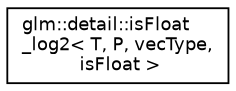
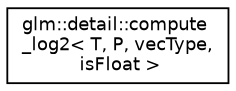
node "glm::detail::isFloat _log2< T, P, vecType, isFloat >": label "glm::detail::isFloat _log2< T, P, vecType, isFloat >" -> "glm::detail::compute _log2< T, P, vecType, isFloat >"
